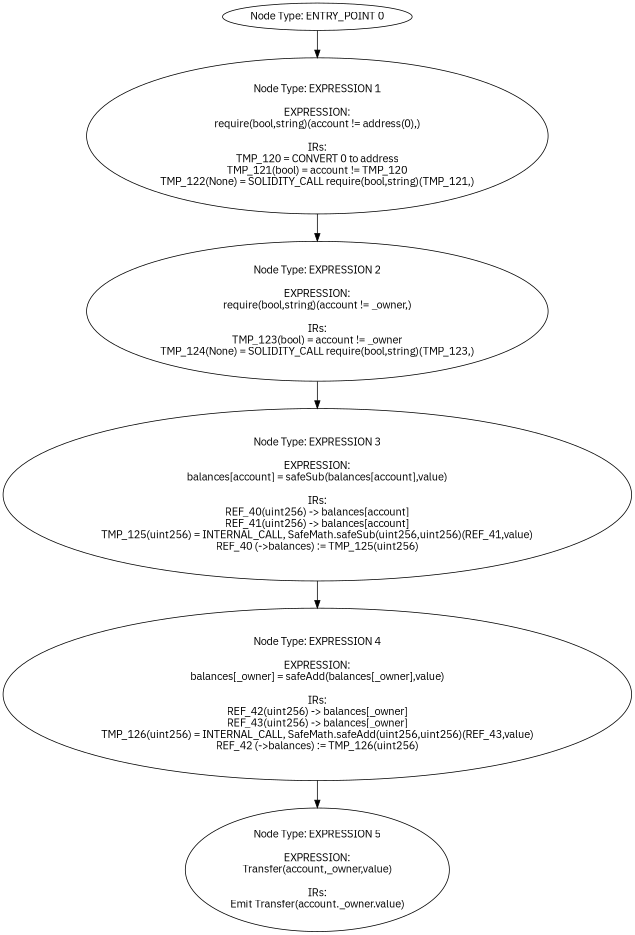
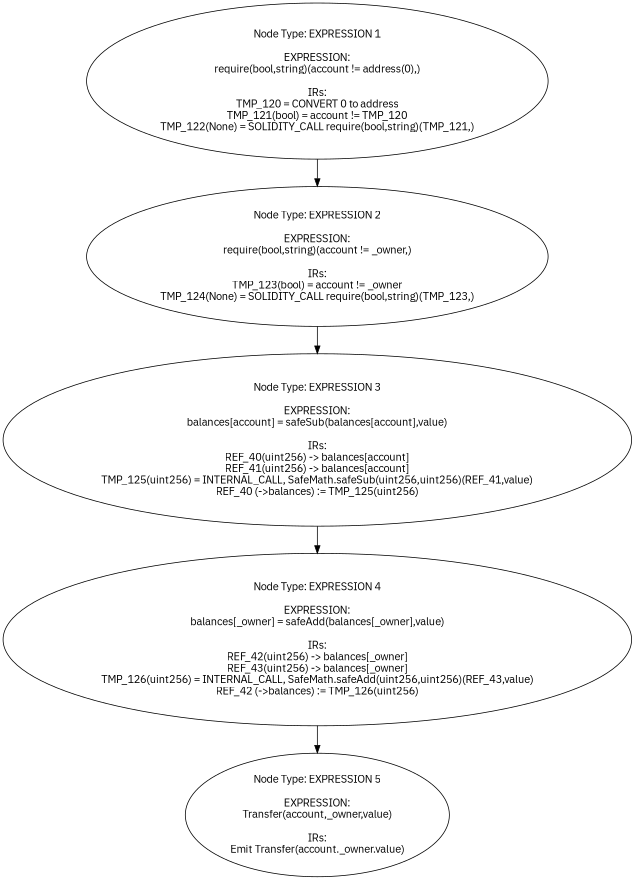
node "Node Type: ENTRY_POINT 0": removed
